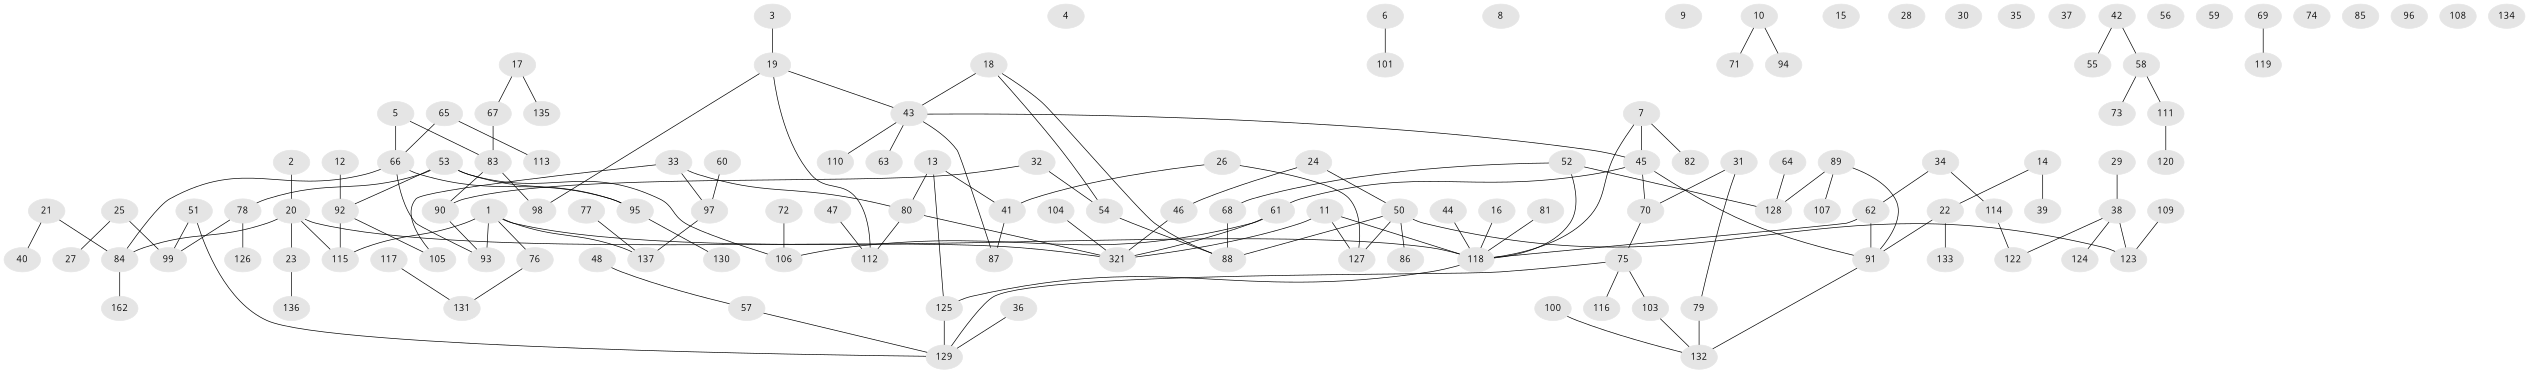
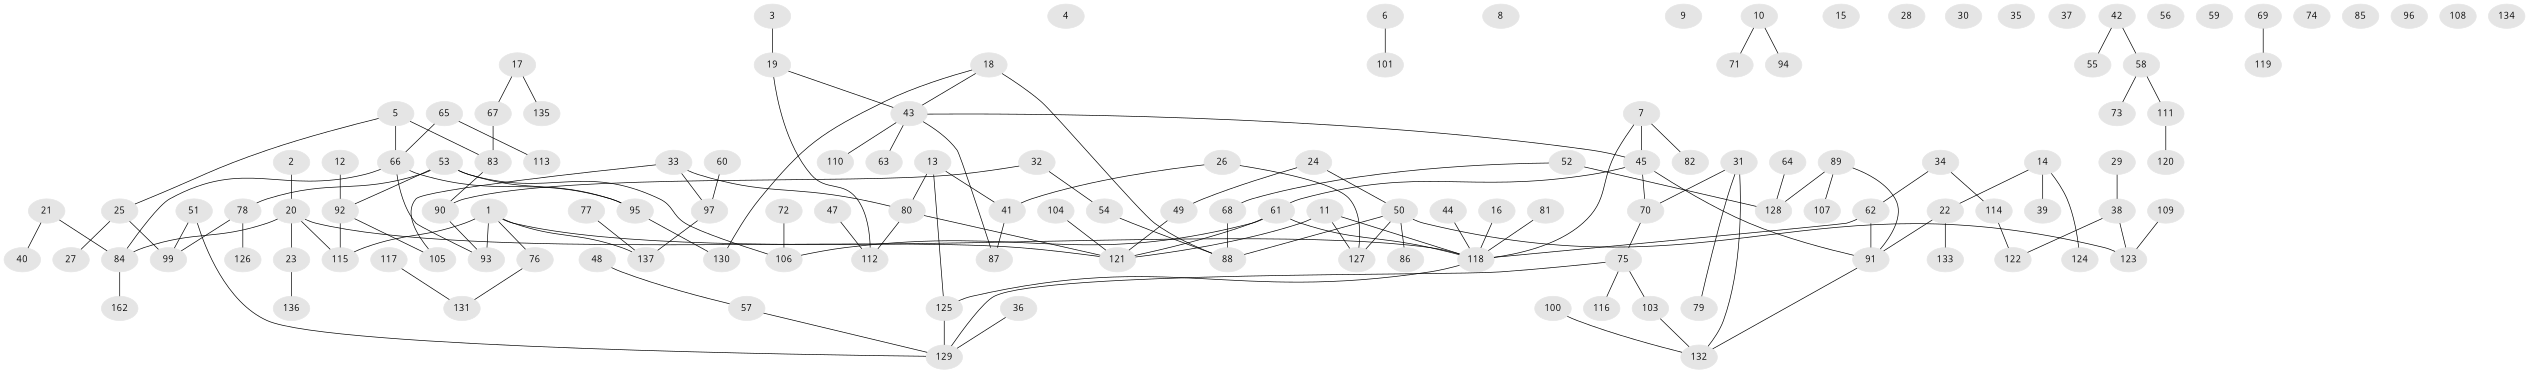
edge "18" -- "54": now "18" -- "130"
edge "5" -- "25": added
node "98": removed
node "46": label "46" -> "49"
edge "52" -- "118": now "61" -- "118"
edge "38" -- "124": now "14" -- "124"
node "321": label "321" -> "121"
edge "79" -- "132": now "31" -- "132"
